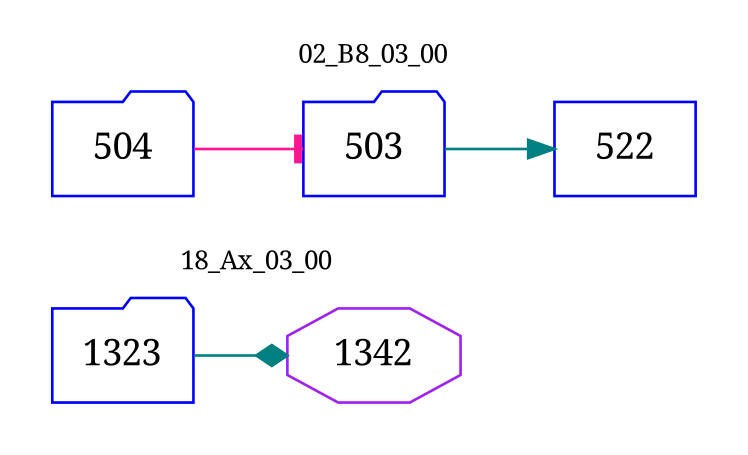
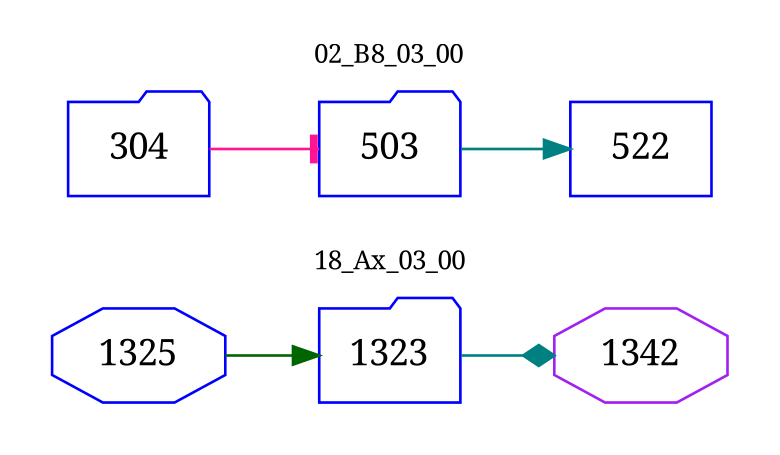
node "504": label "504" -> "304"
node "1325": added
